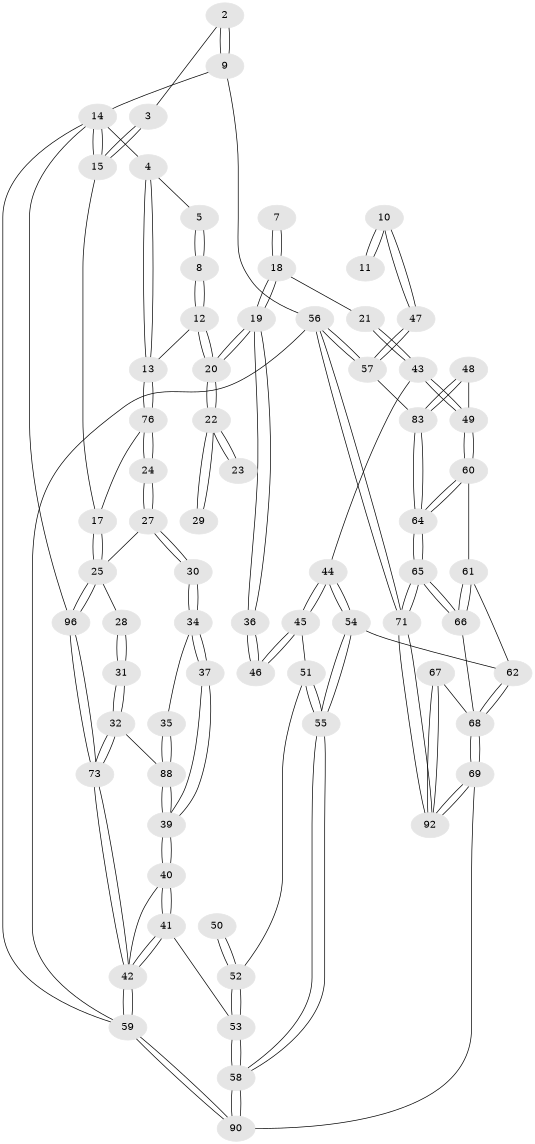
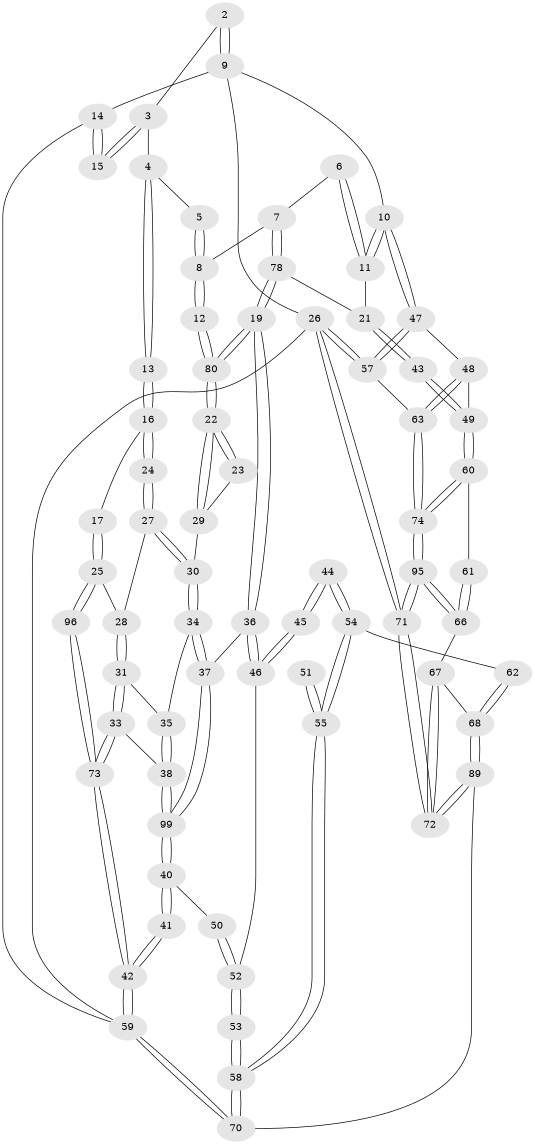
edge "9" -- "10": added
edge "14" -- "4": now "3" -- "4"
node "6": added
edge "7" -- "8": added
node "18": label "18" -> "78"
edge "11" -- "21": added
node "56": label "56" -> "26"
edge "15" -- "17": removed
edge "12" -- "13": removed
edge "47" -- "48": added
edge "14" -- "96": removed
node "20": label "20" -> "80"
node "76": label "76" -> "16"
node "83": label "83" -> "63"
edge "43" -- "44": removed
edge "23" -- "29": added
node "64": label "64" -> "74"
edge "27" -- "25": now "27" -- "28"
edge "29" -- "30": added
node "65": label "65" -> "95"
edge "61" -- "62": removed
edge "36" -- "37": added
edge "45" -- "51": removed
edge "66" -- "68": now "66" -- "67"
edge "31" -- "35": added
node "32": label "32" -> "33"
node "88": label "88" -> "38"
node "69": label "69" -> "89"
node "39": label "39" -> "99"
node "92": label "92" -> "72"
edge "51" -- "52": now "46" -- "52"
edge "40" -- "42": now "40" -- "50"
edge "41" -- "53": removed
node "90": label "90" -> "70"
